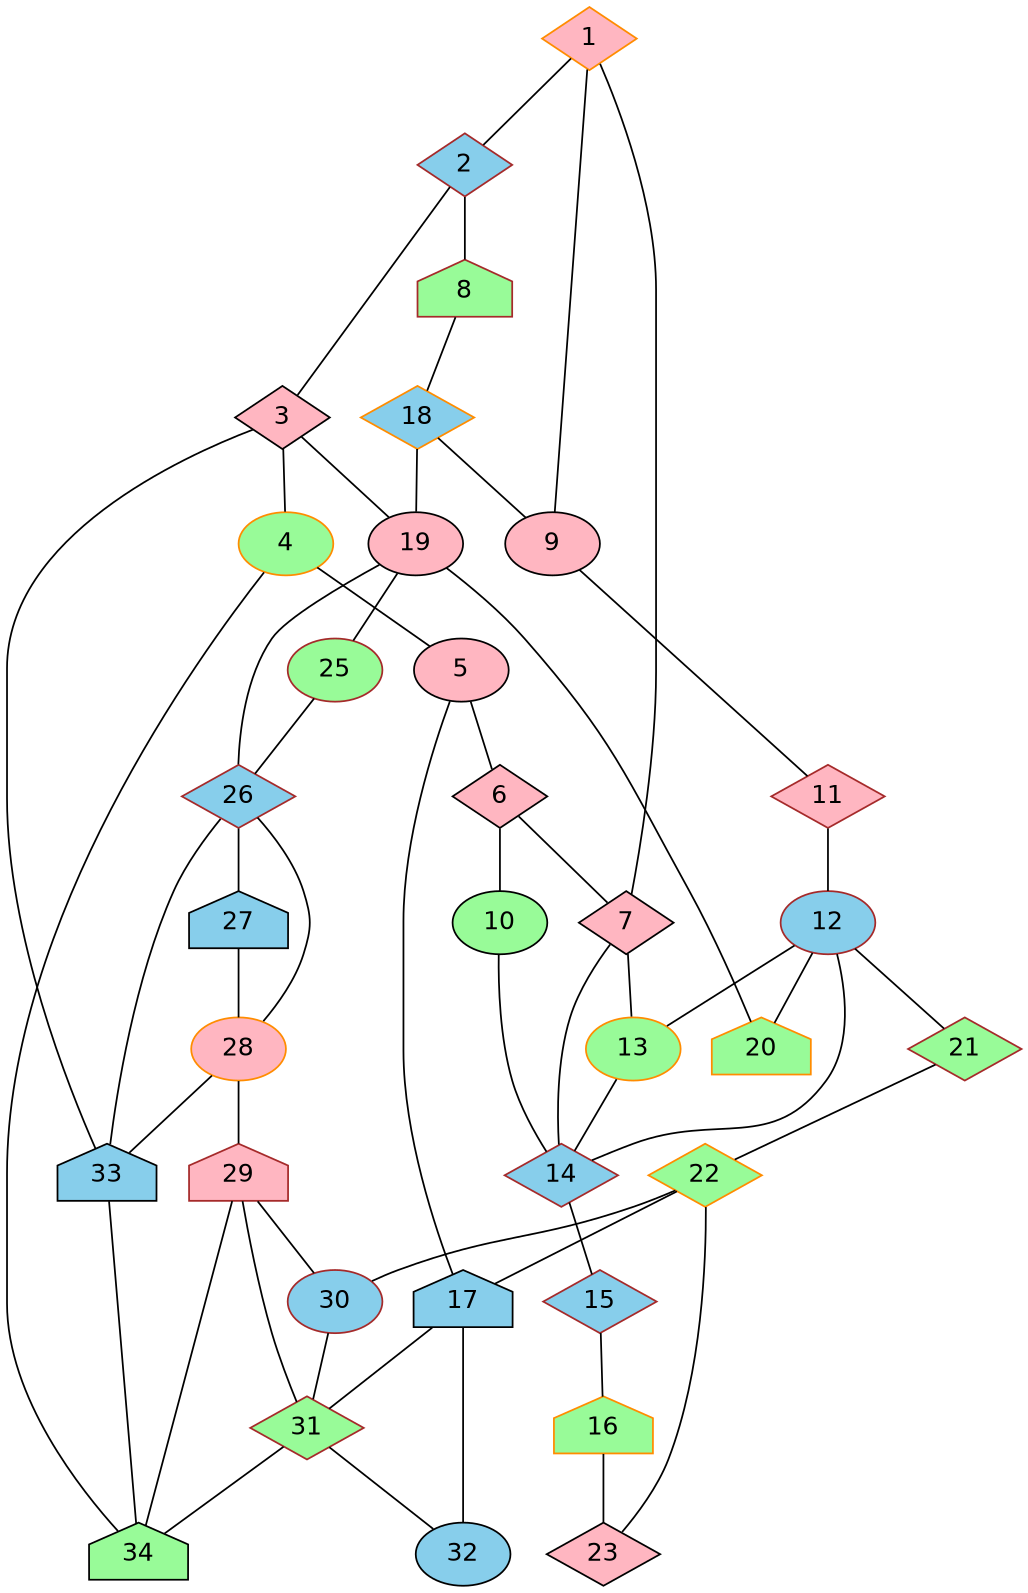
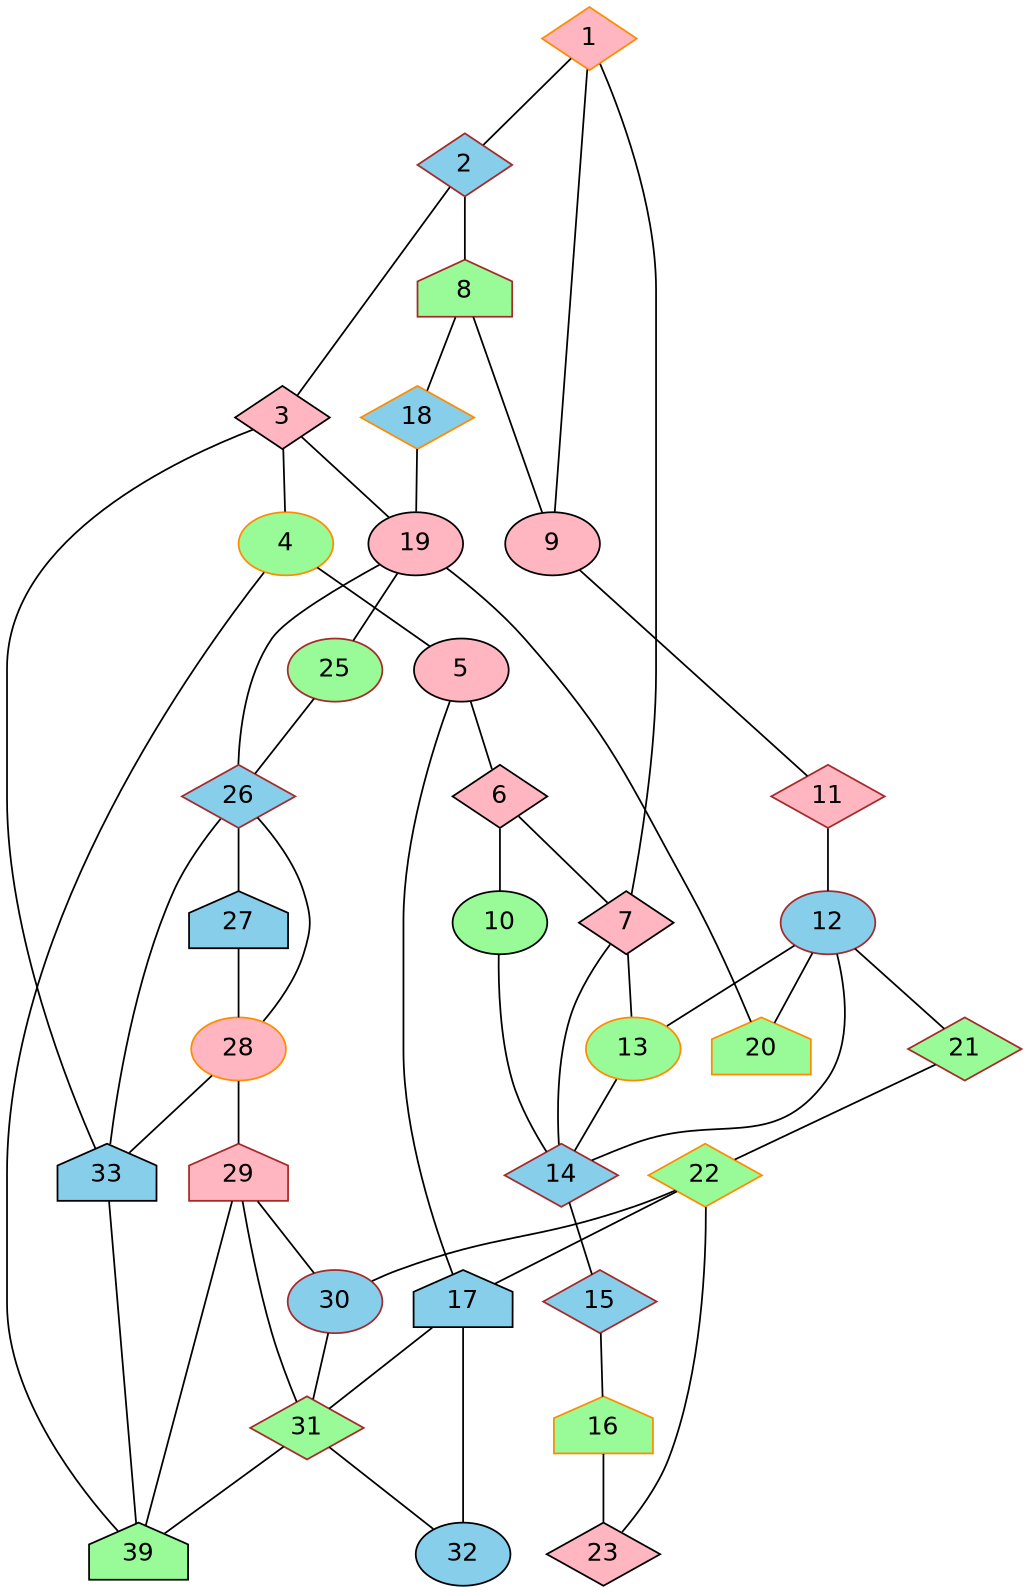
edge "18" -- "9": now "8" -- "9"
node "34": label "34" -> "39"
